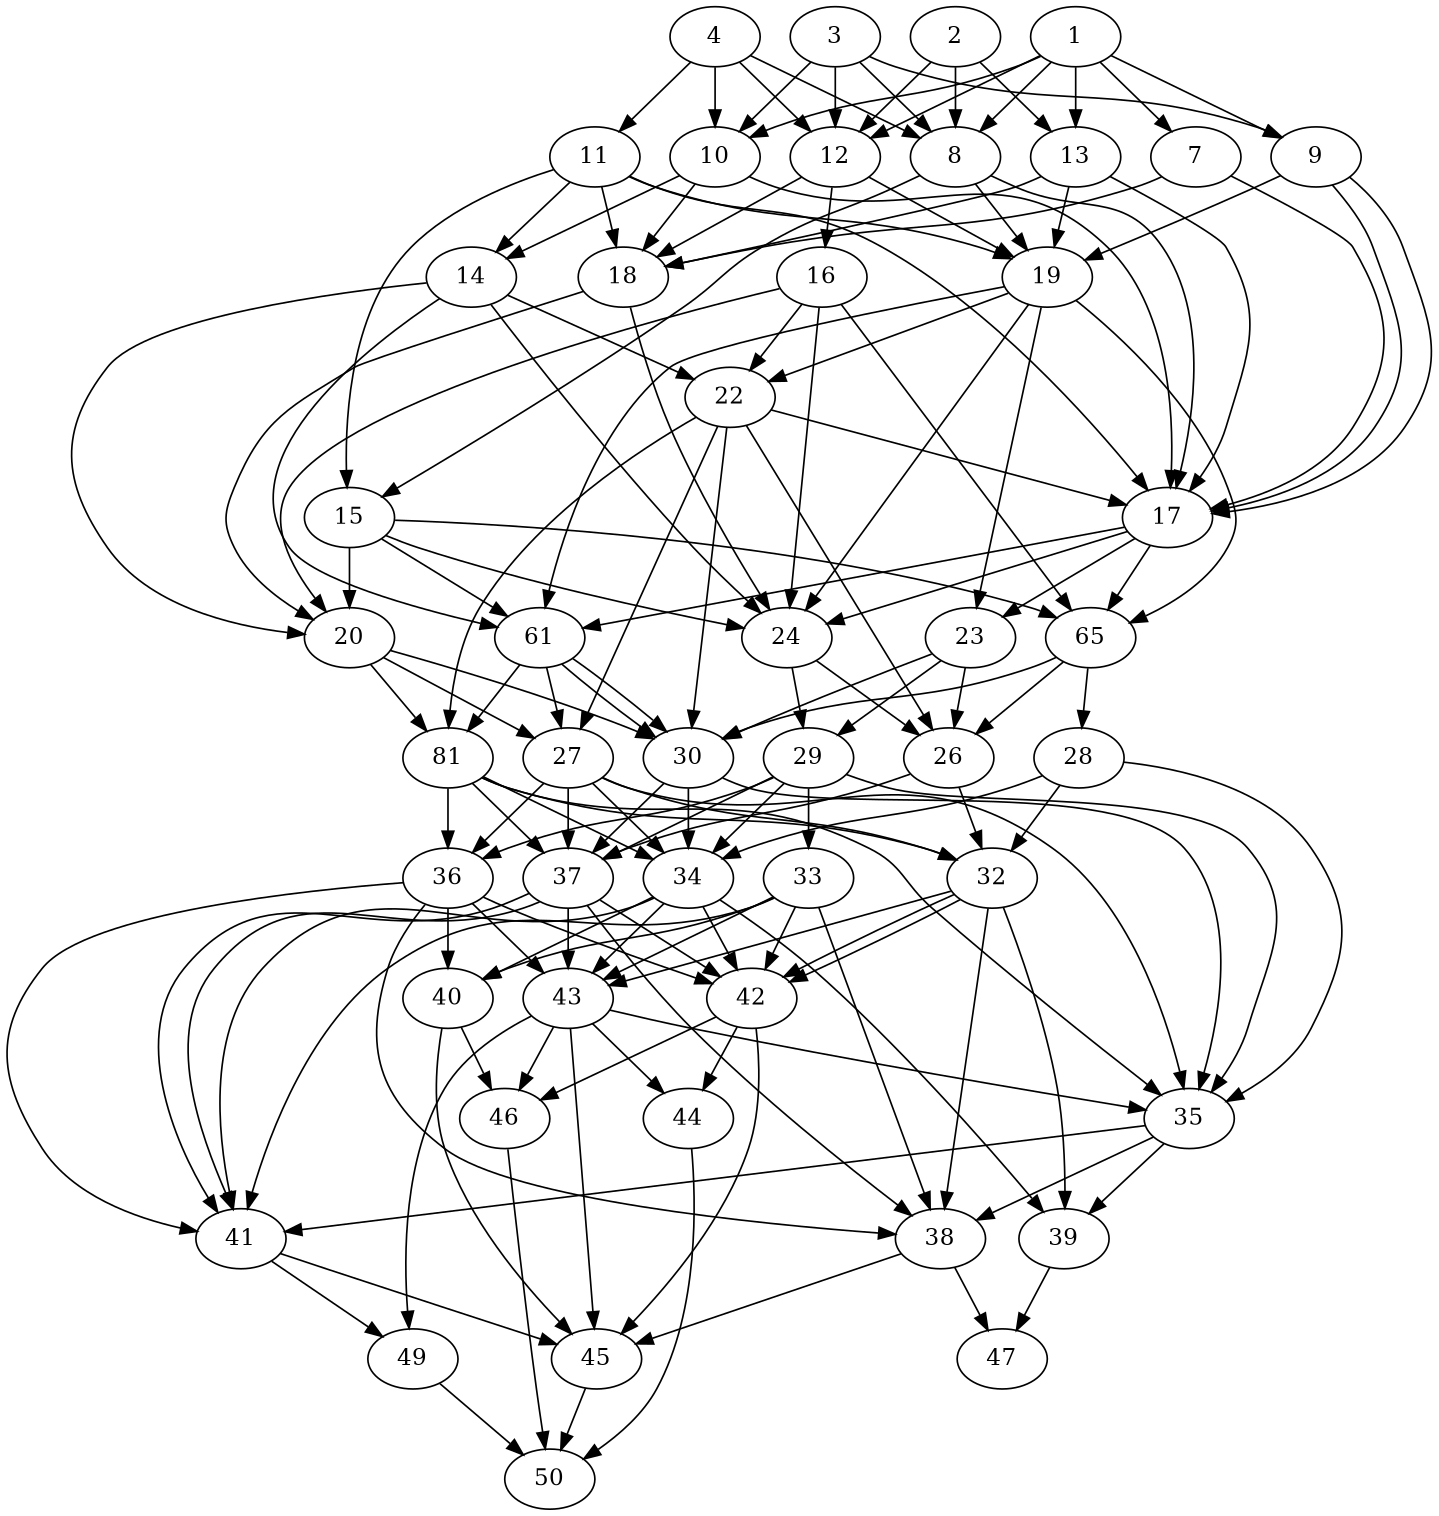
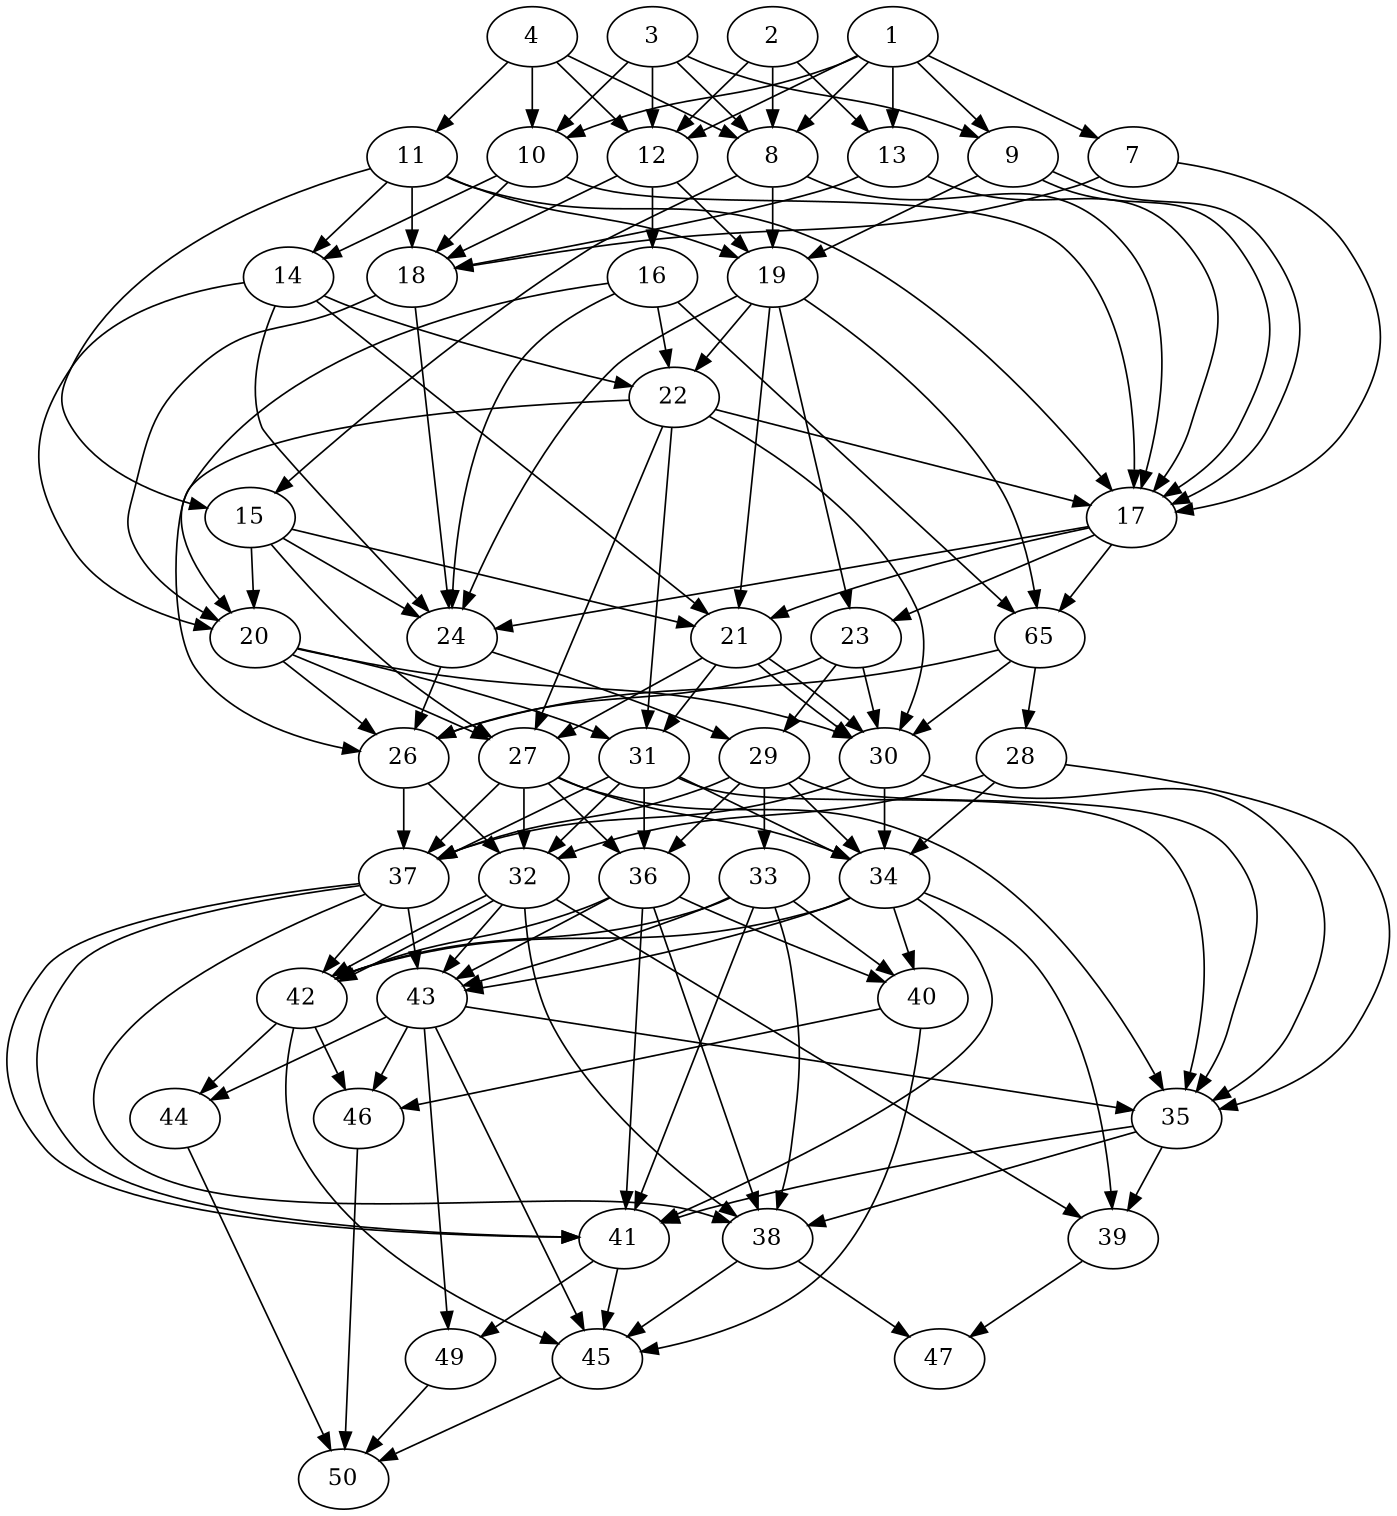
edge "13" -> "19": removed
edge "15" -> "65": now "15" -> "27"
node "61": label "61" -> "21"
edge "20" -> "26": added
node "81": label "81" -> "31"
